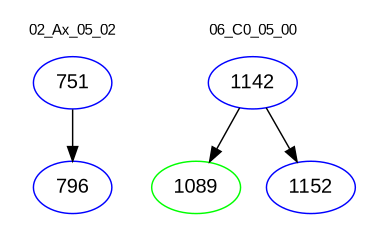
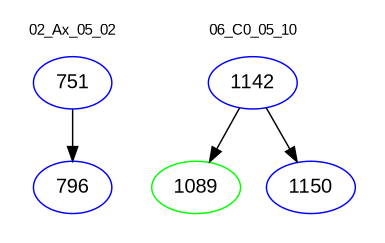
cluster "06_C0_05_00": label "06_C0_05_00" -> "06_C0_05_10"
node "1152": label "1152" -> "1150"
